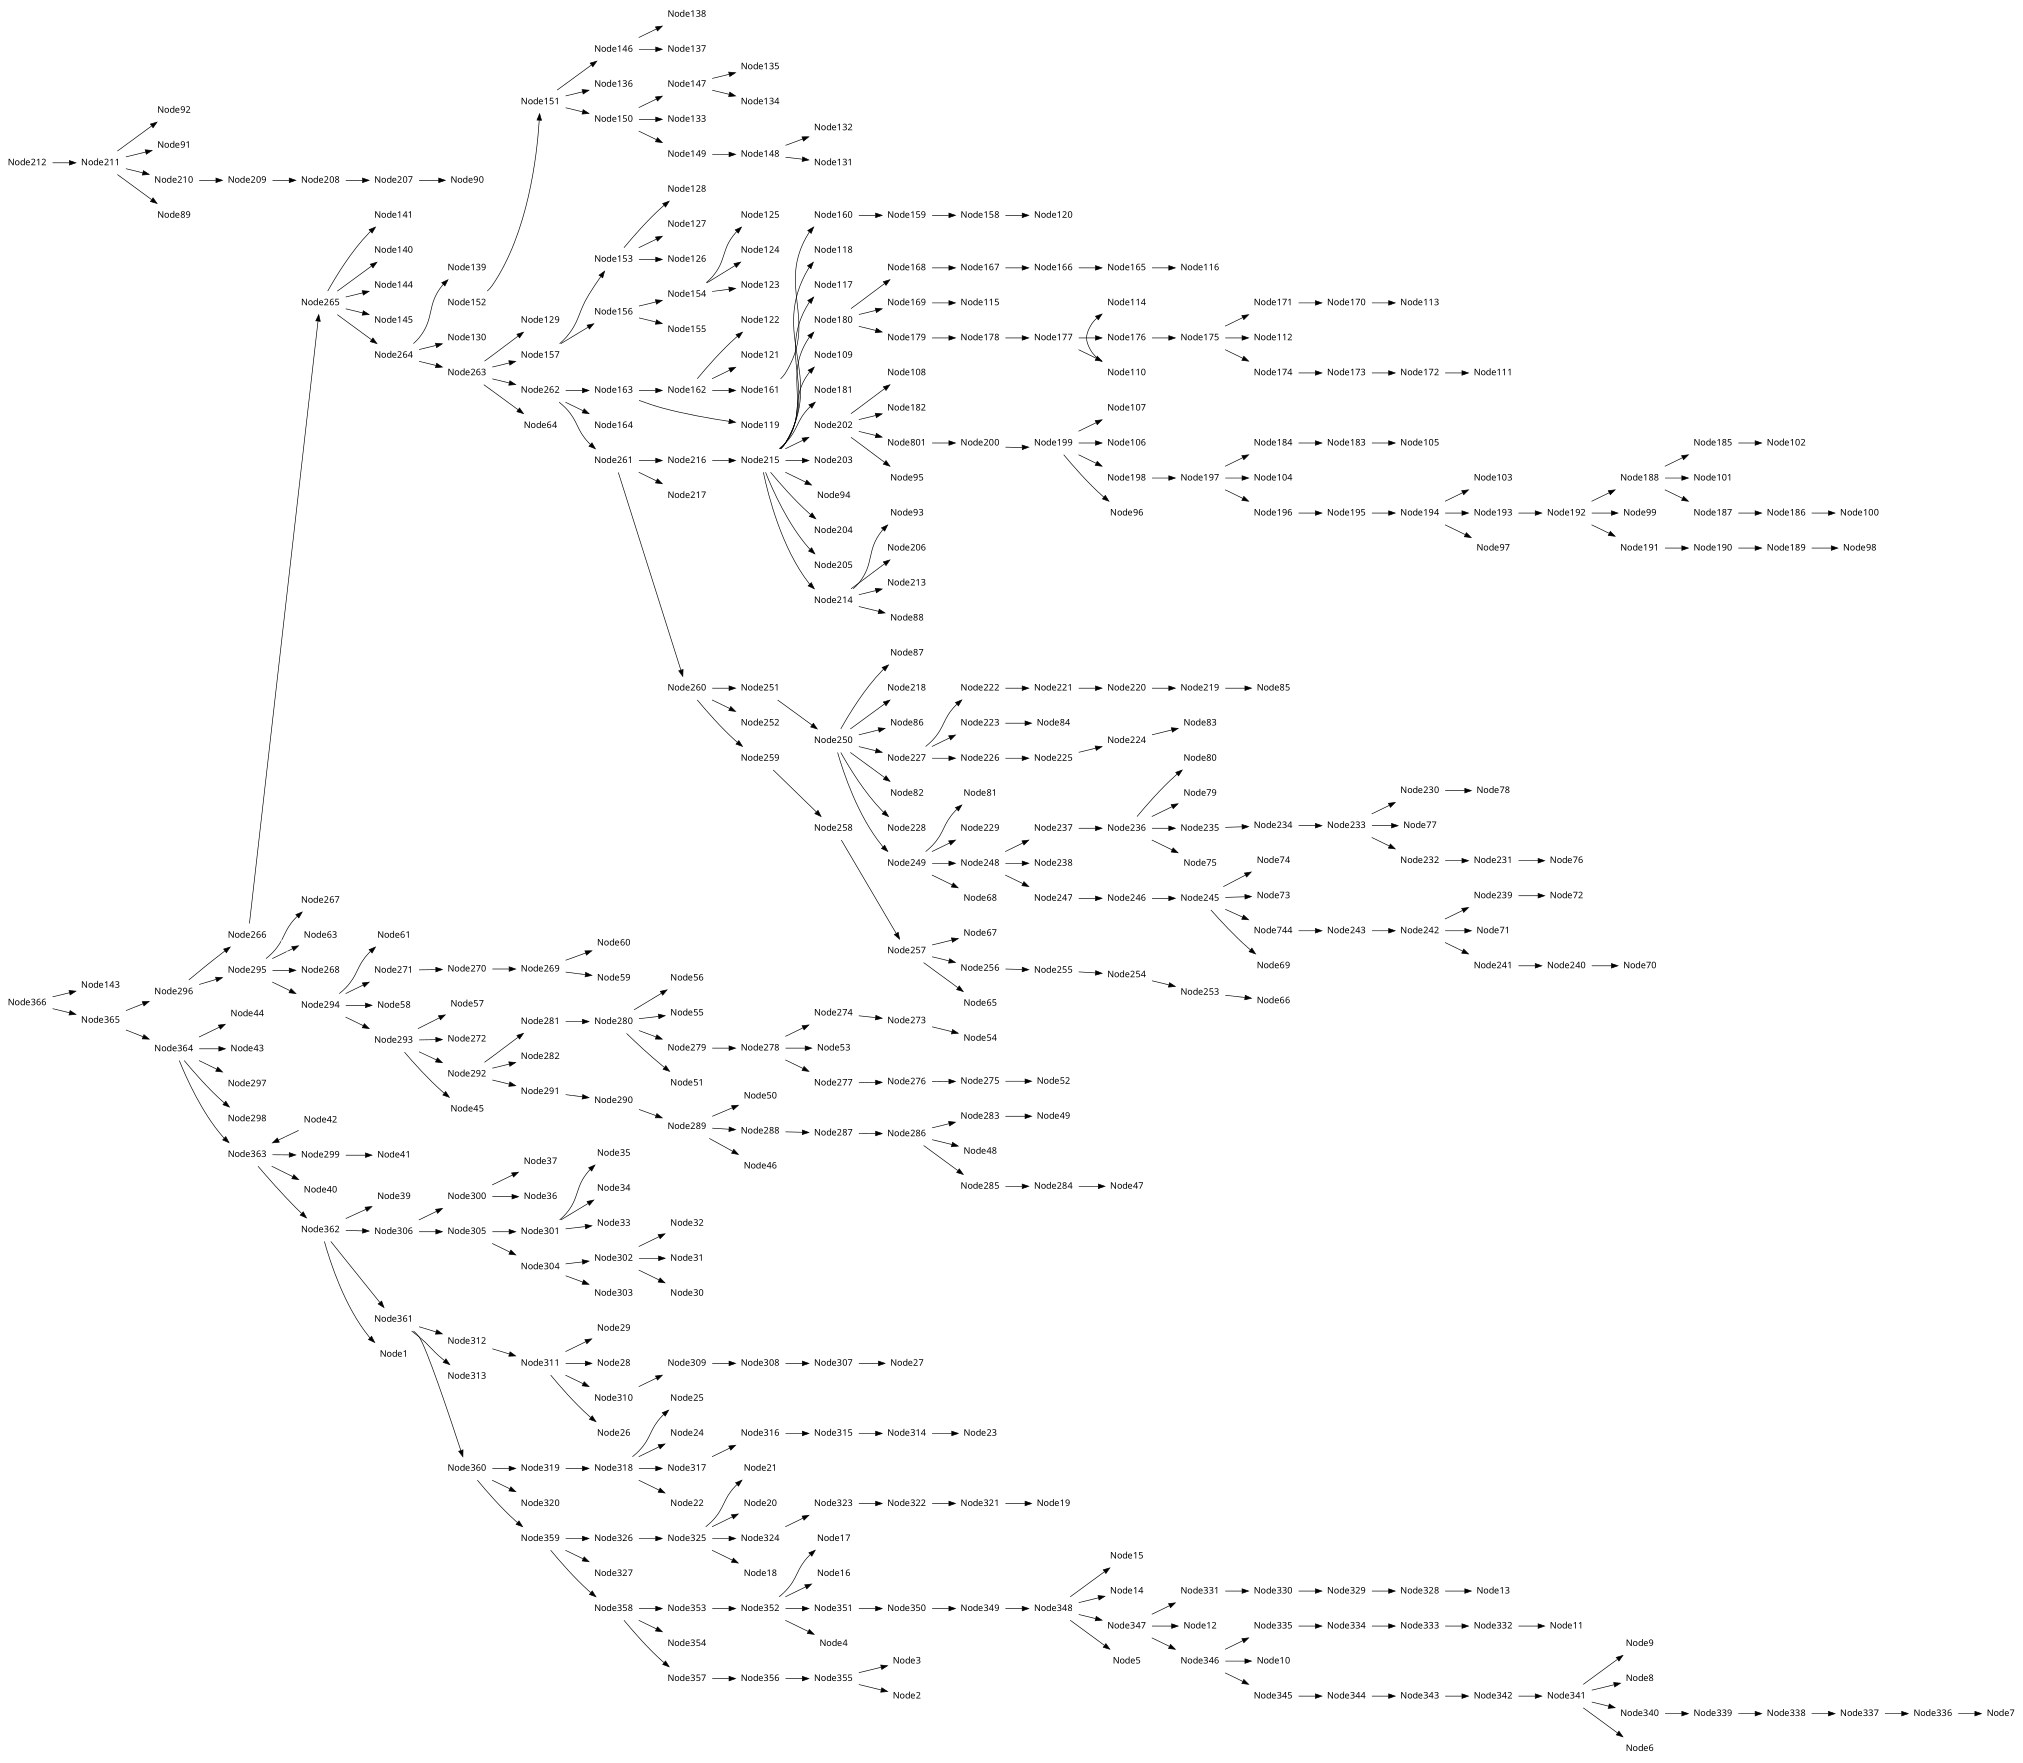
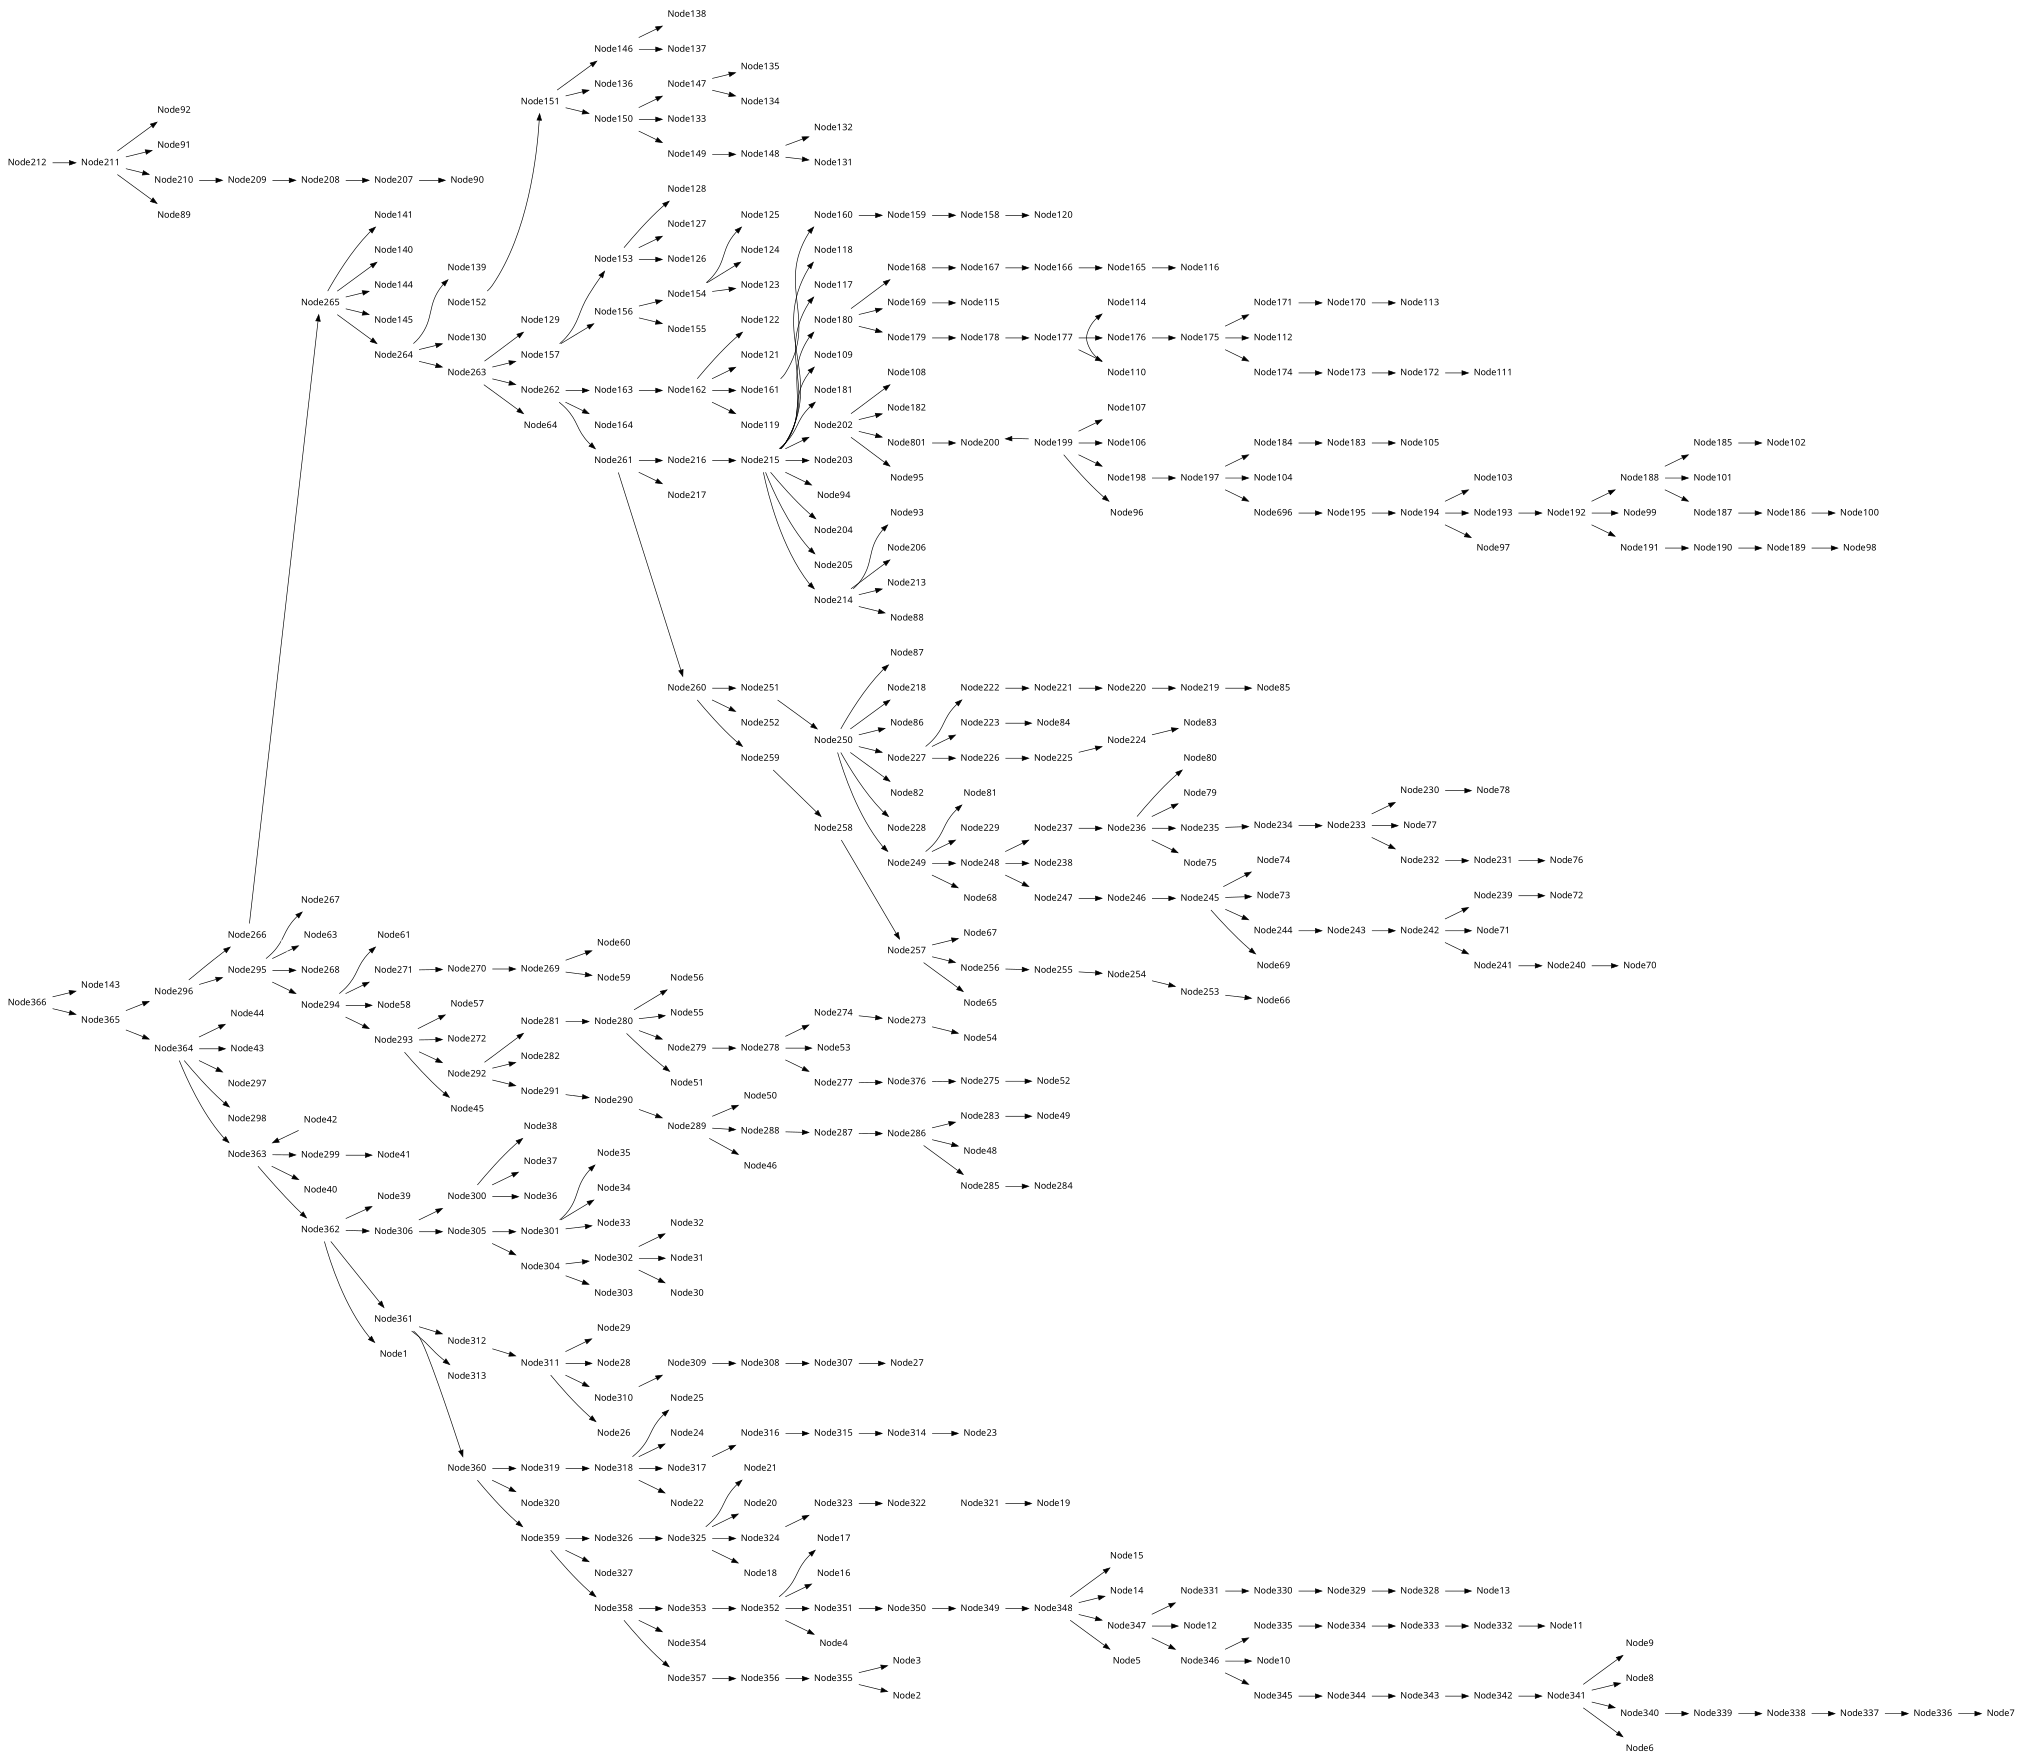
edge "Node163" -> "Node119": now "Node162" -> "Node119"
edge "Node200" -> "Node199": reversed
node "Node196": label "Node196" -> "Node696"
node "Node744": label "Node744" -> "Node244"
node "Node276": label "Node276" -> "Node376"
node "Node38": added
node "Node47": removed
edge "Node322" -> "Node321": removed
